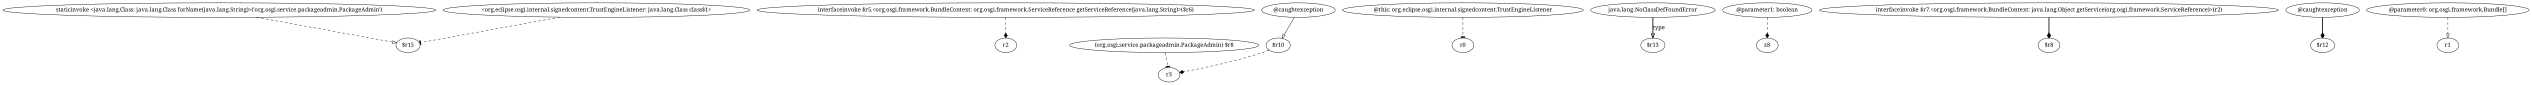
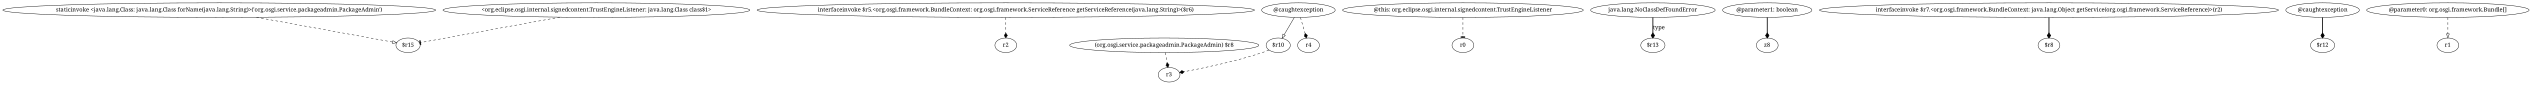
edge "java.lang.NoClassDefFoundError" -> "$r13": arrowhead onormal -> diamond
edge "@parameter1: boolean" -> "z8": style dashed -> bold
node "r4": added
edge "(org.osgi.service.packageadmin.PackageAdmin) $r8" -> "r3": arrowhead tee -> diamond
